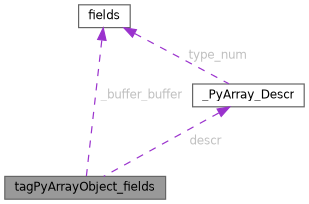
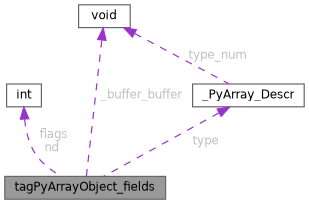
node "fields": label "fields" -> "void"
node "int": added
edge "tagPyArrayObject_fields" -> "_PyArray_Descr": label " descr" -> " type"
